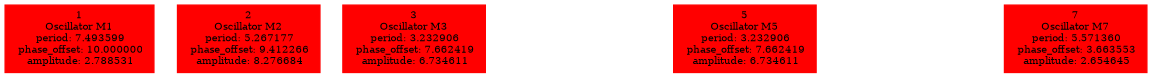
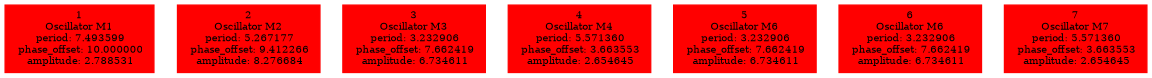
node "5": text "Oscillator M5" -> "Oscillator M6"
node "4": added
node "6": added
